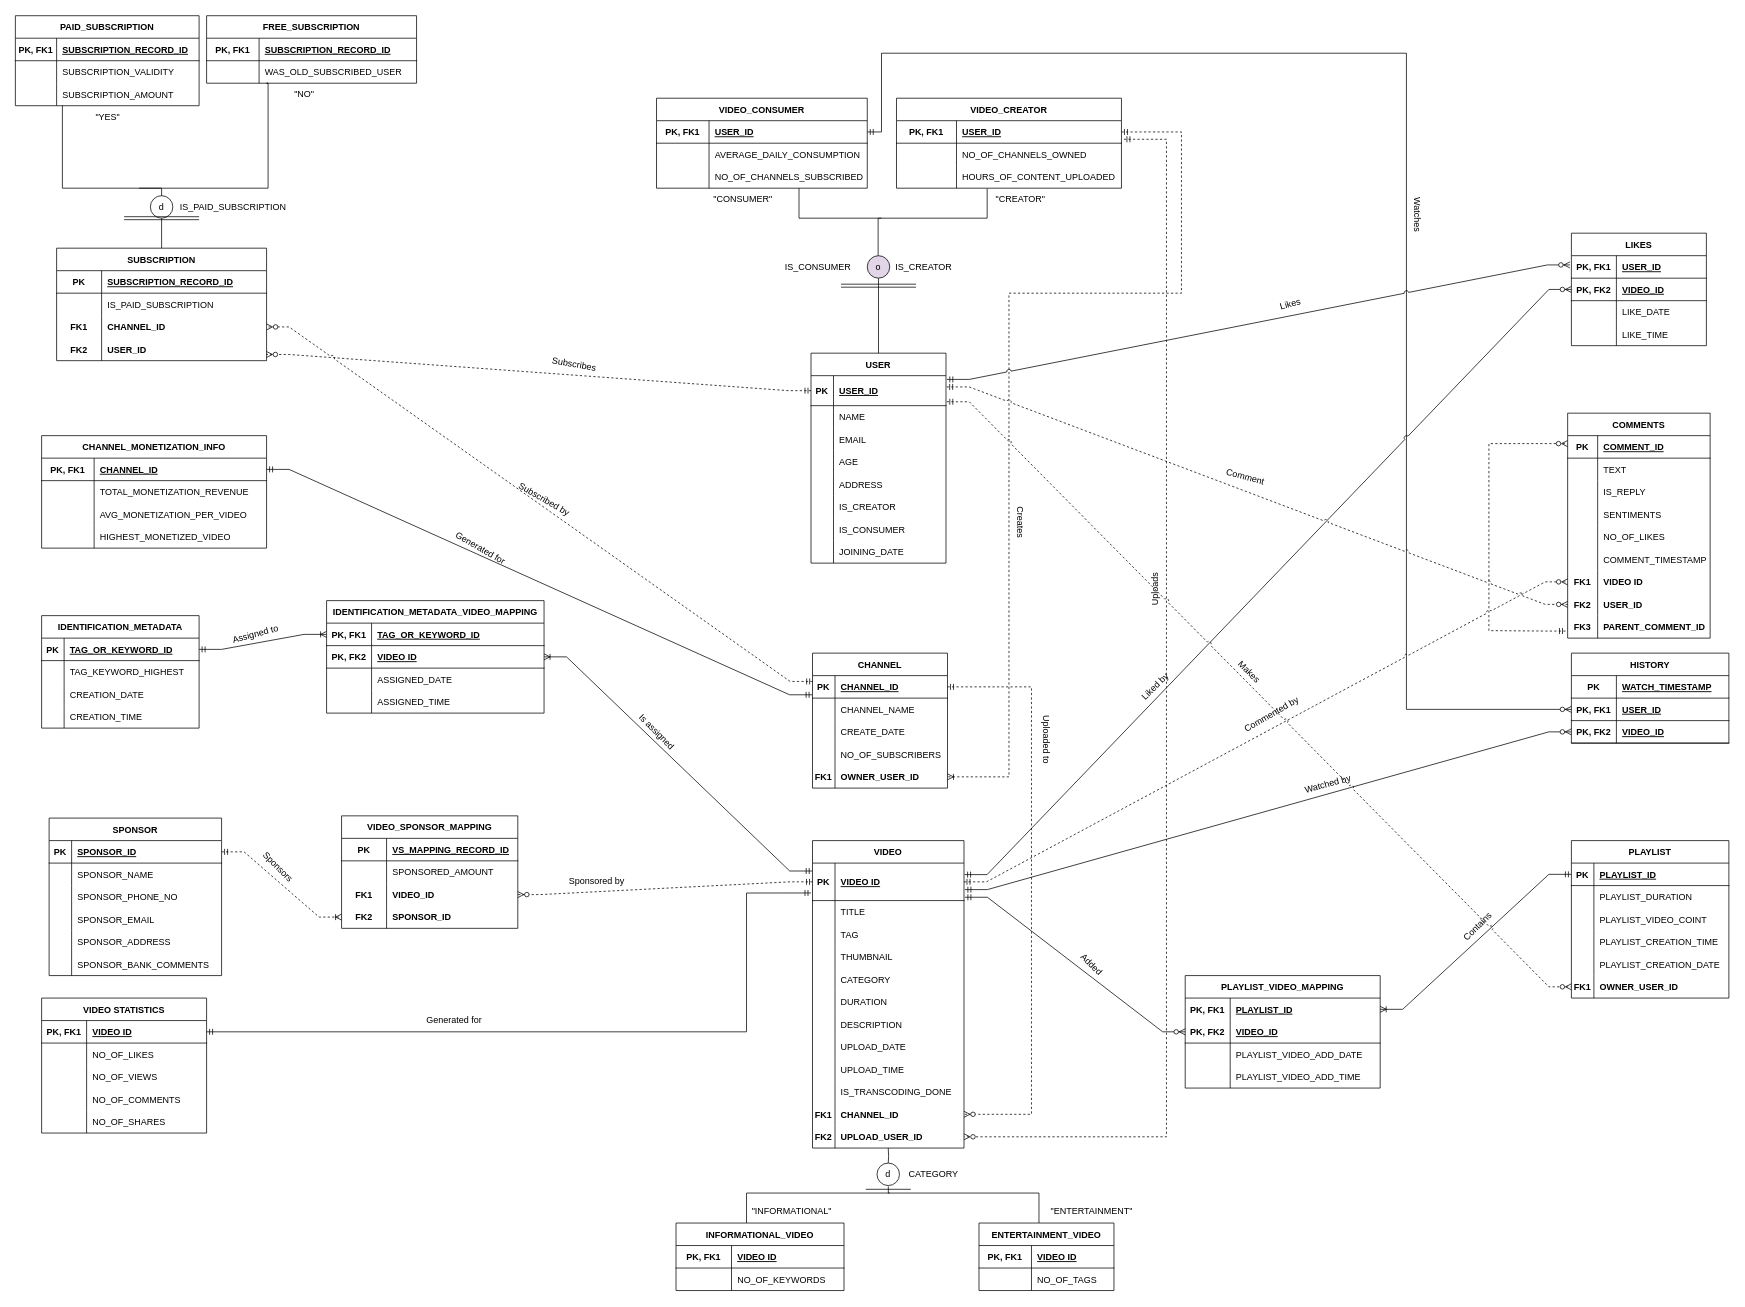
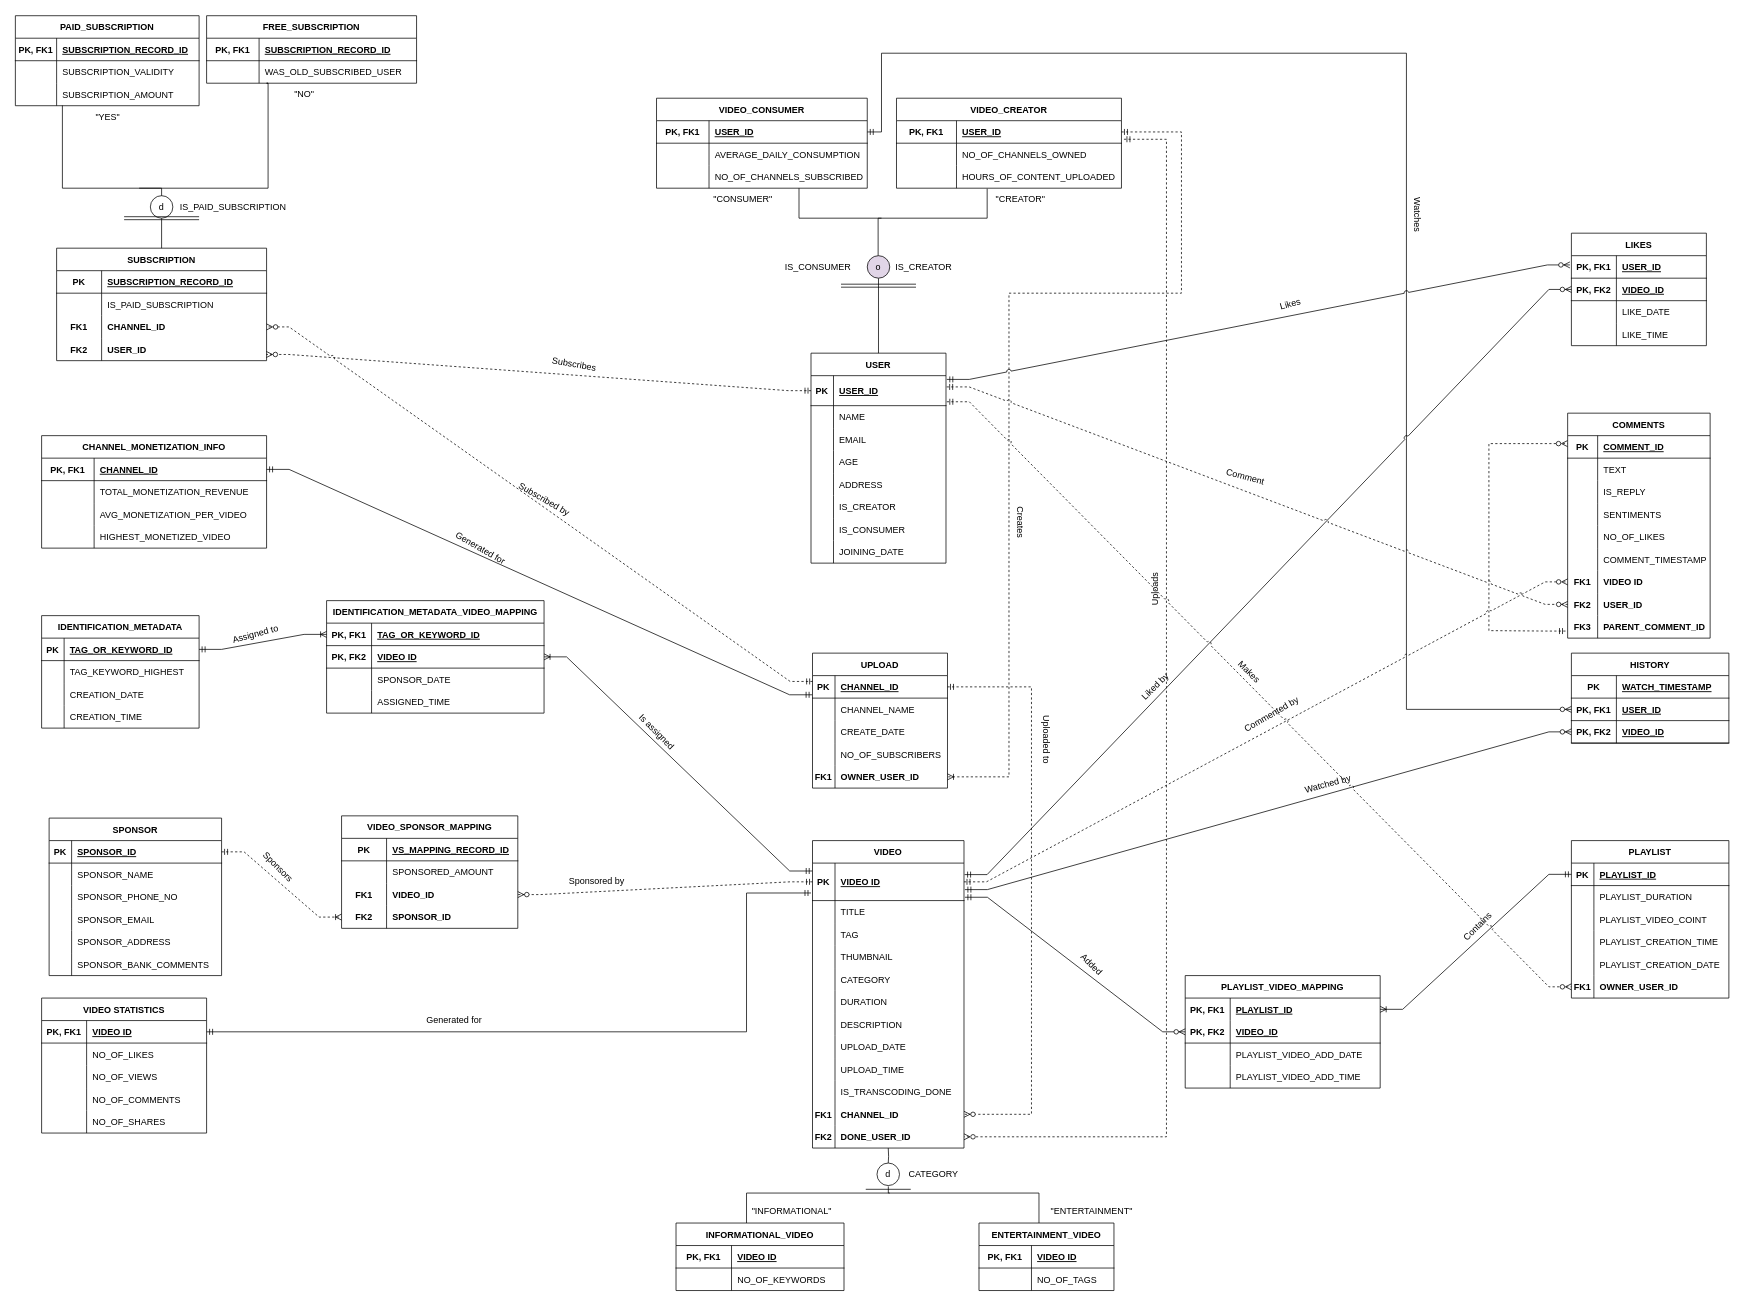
node "CHANNEL": label "CHANNEL" -> "UPLOAD"
node "ASSIGNED_DATE": label "ASSIGNED_DATE" -> "SPONSOR_DATE"
node "UPLOAD_USER_ID": label "UPLOAD_USER_ID" -> "DONE_USER_ID"
